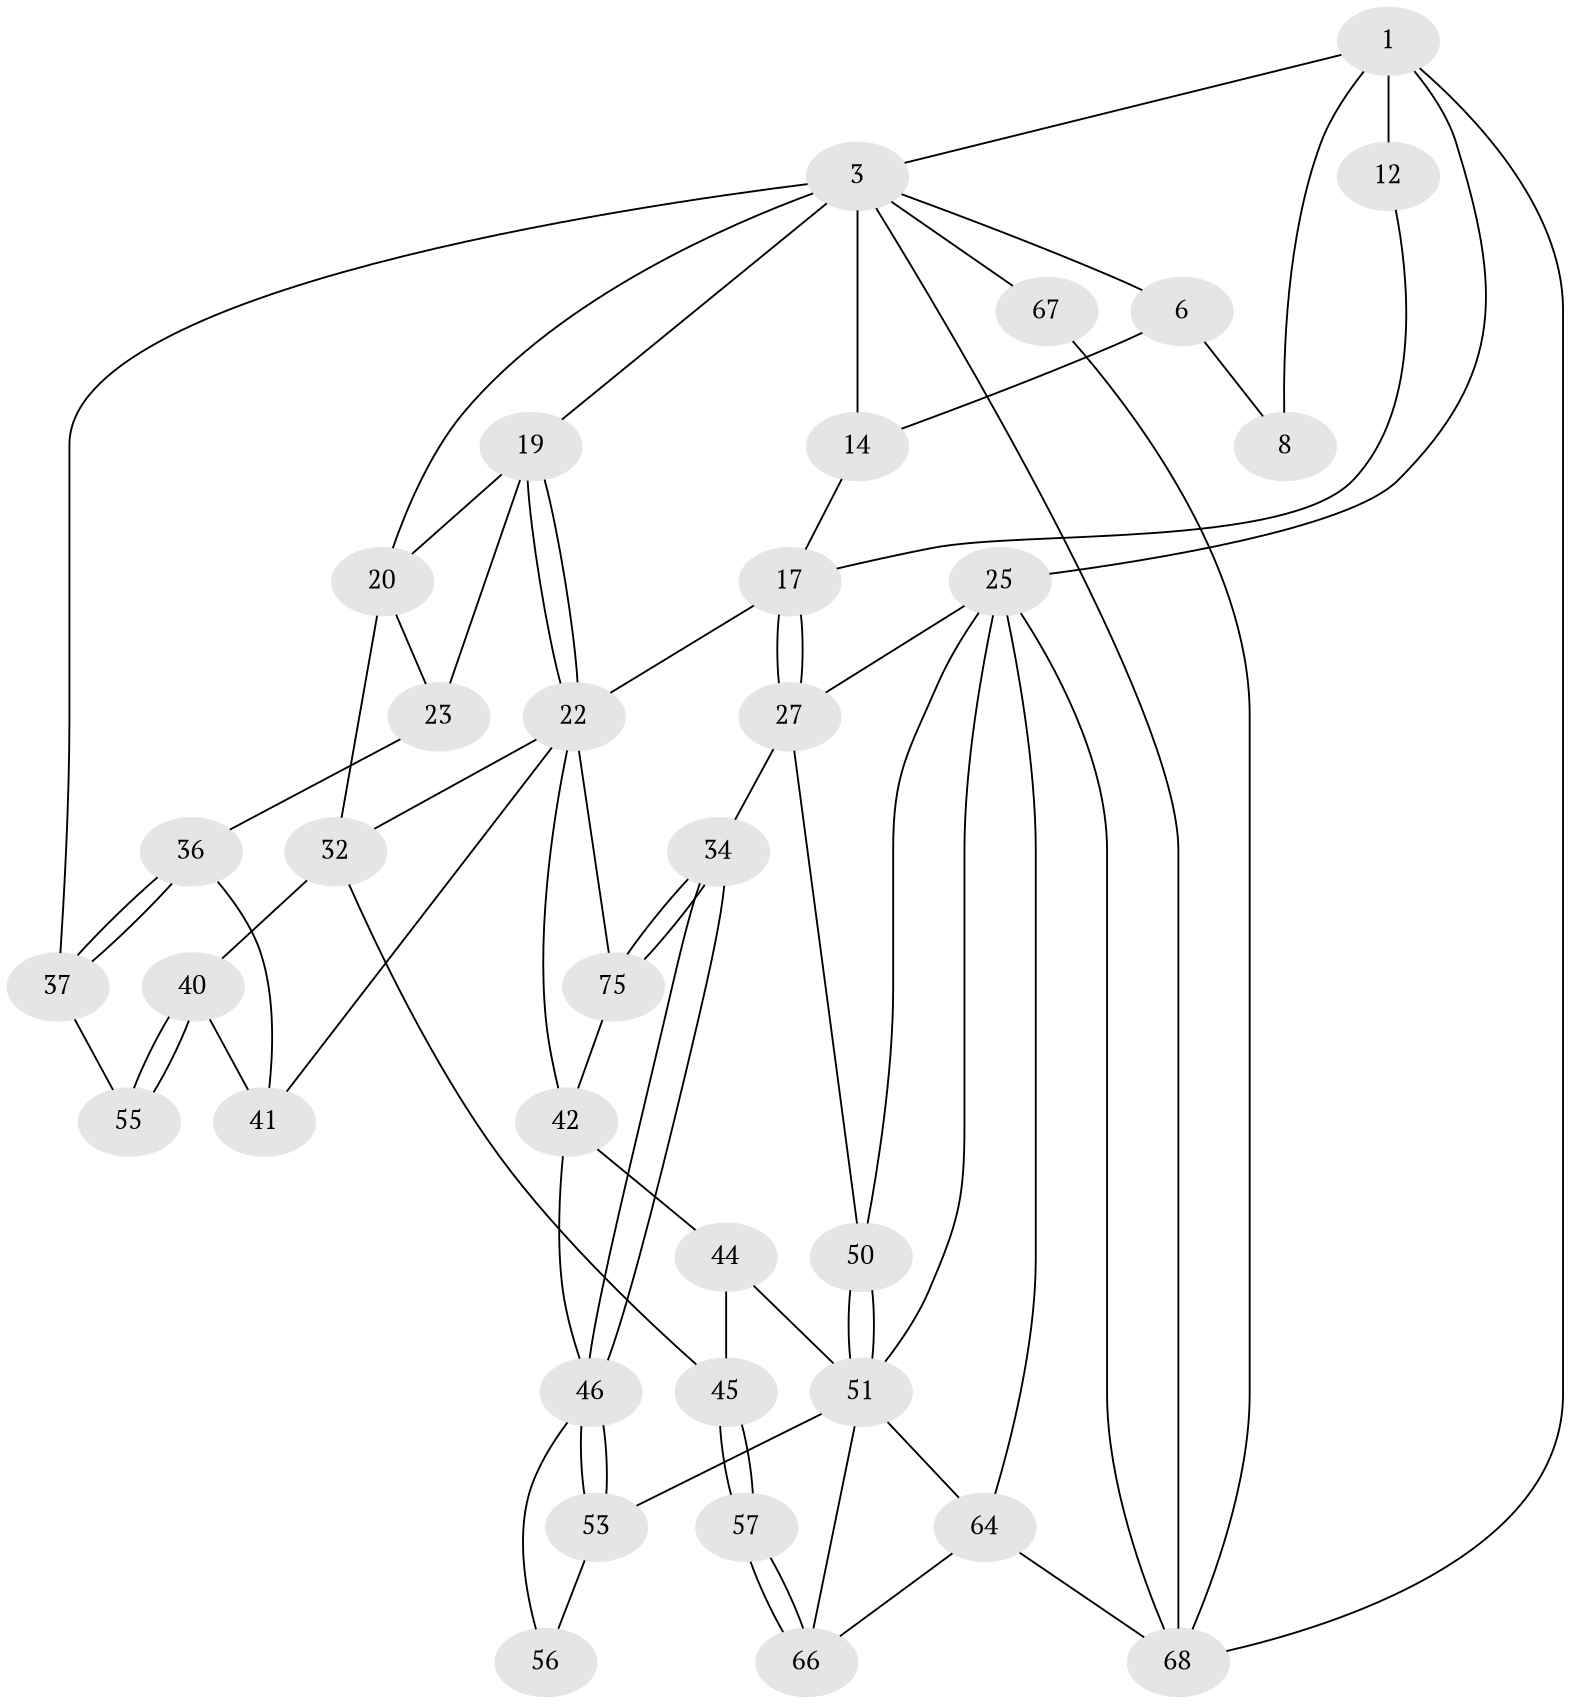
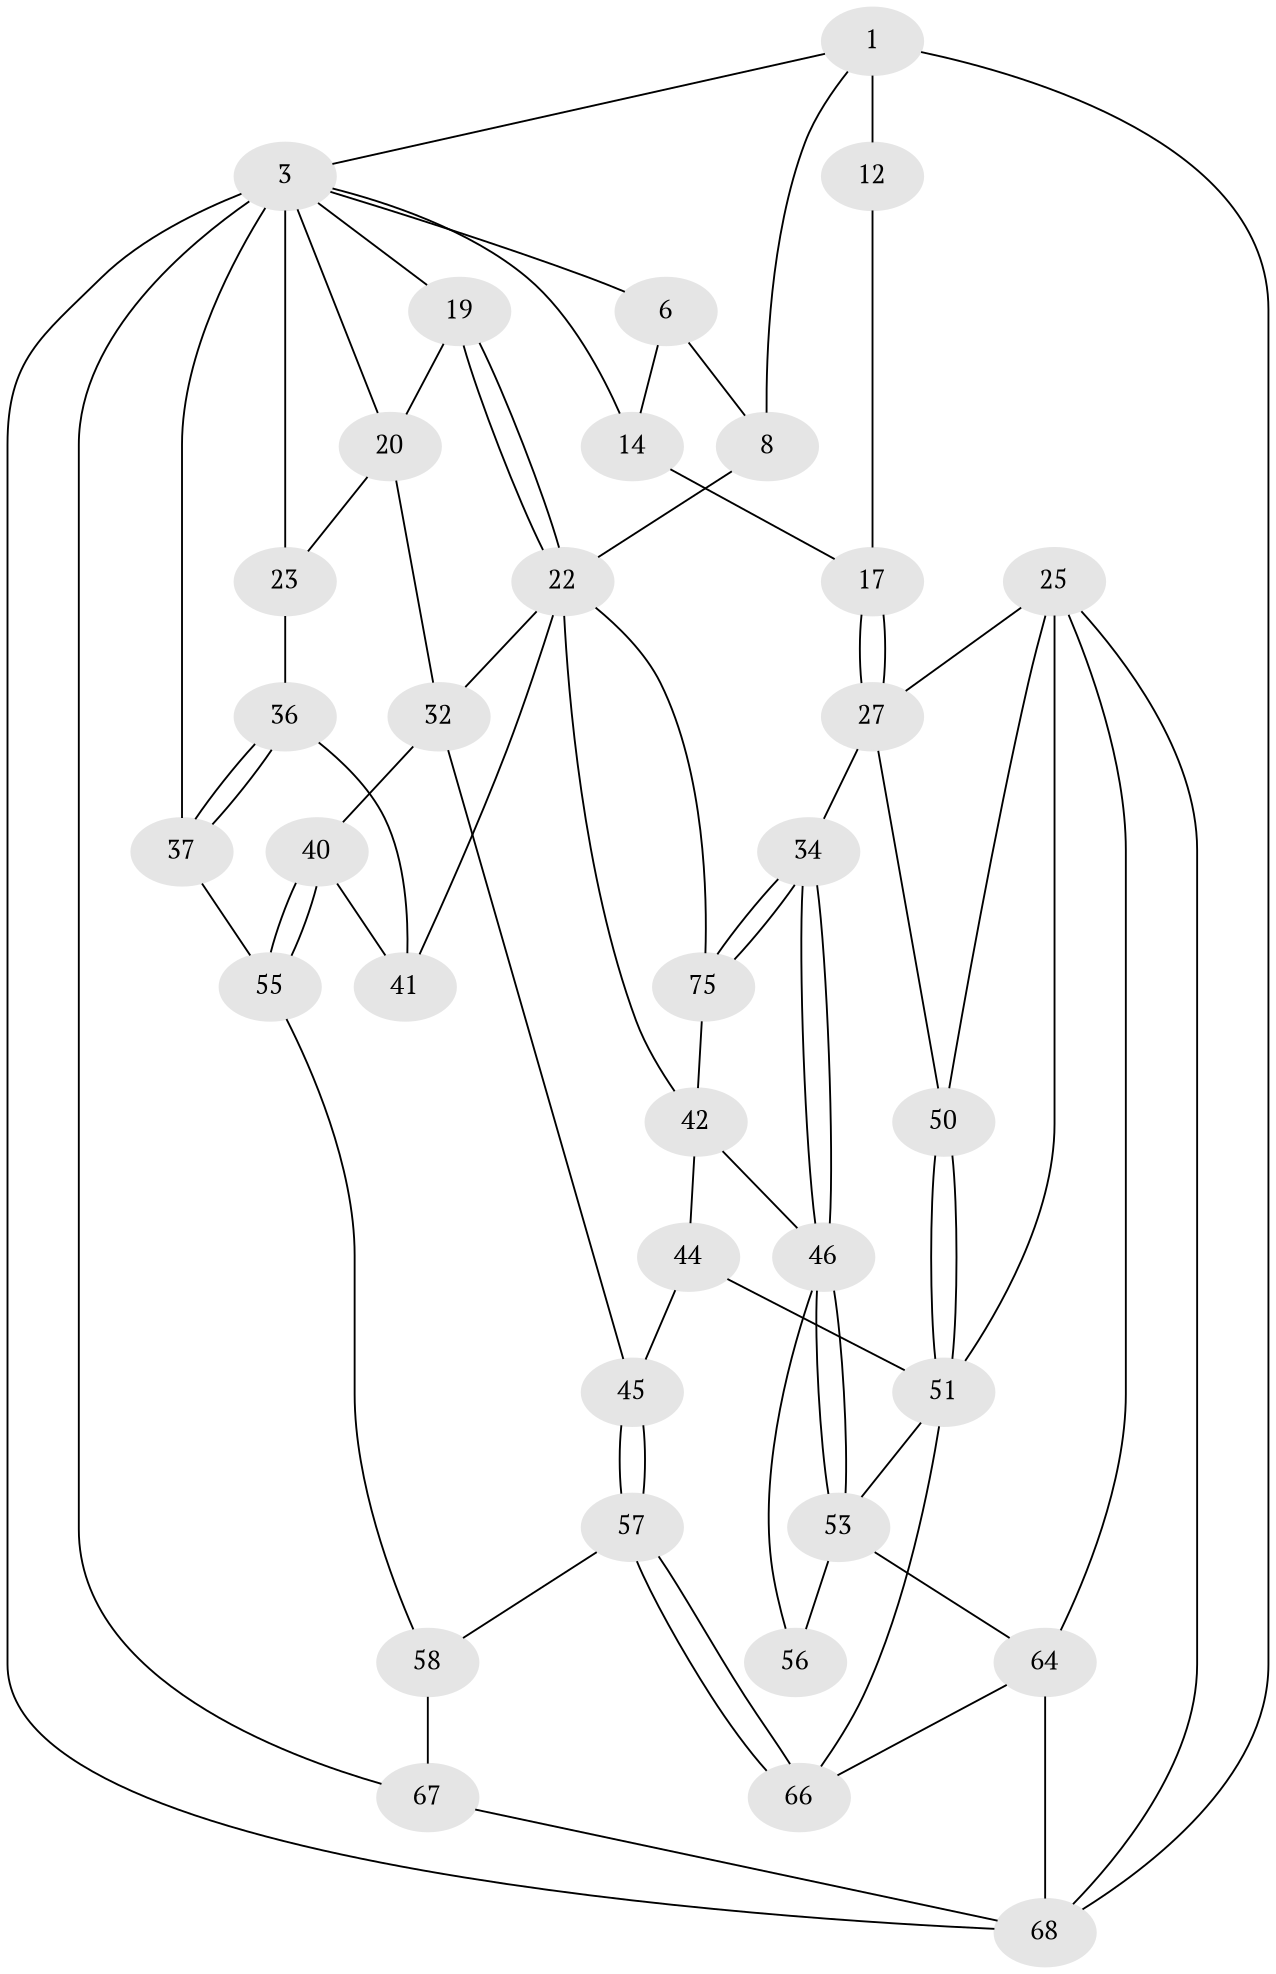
edge "1" -- "25": removed
edge "19" -- "23": now "3" -- "23"
edge "17" -- "22": now "8" -- "22"
edge "51" -- "64": now "53" -- "64"
node "58": added
